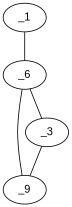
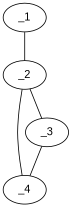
node "_6": label "_6" -> "_2"
node "_9": label "_9" -> "_4"
